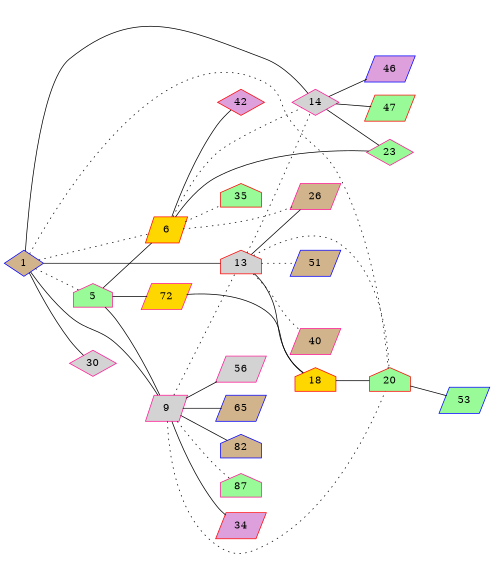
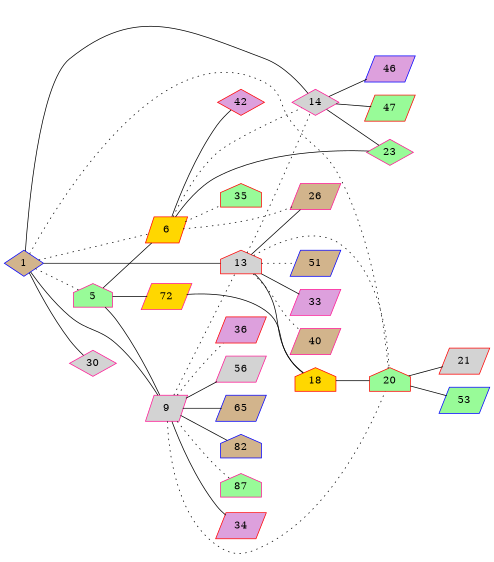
node "33": added
node "36": added
node "21": added
